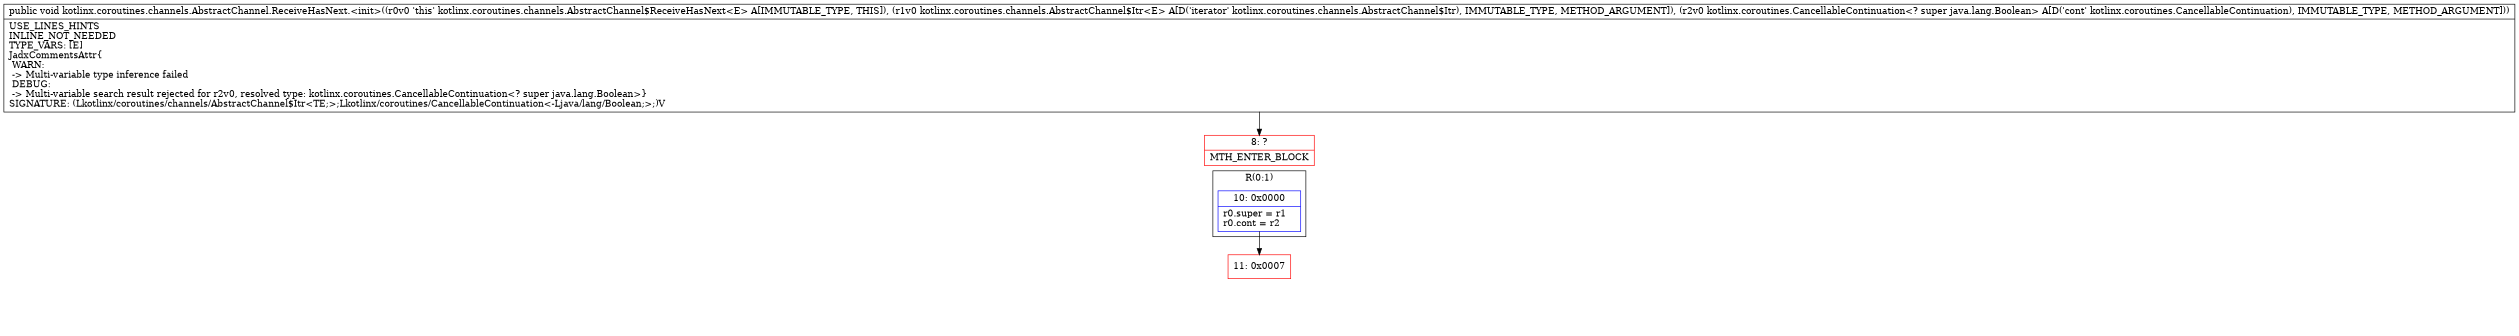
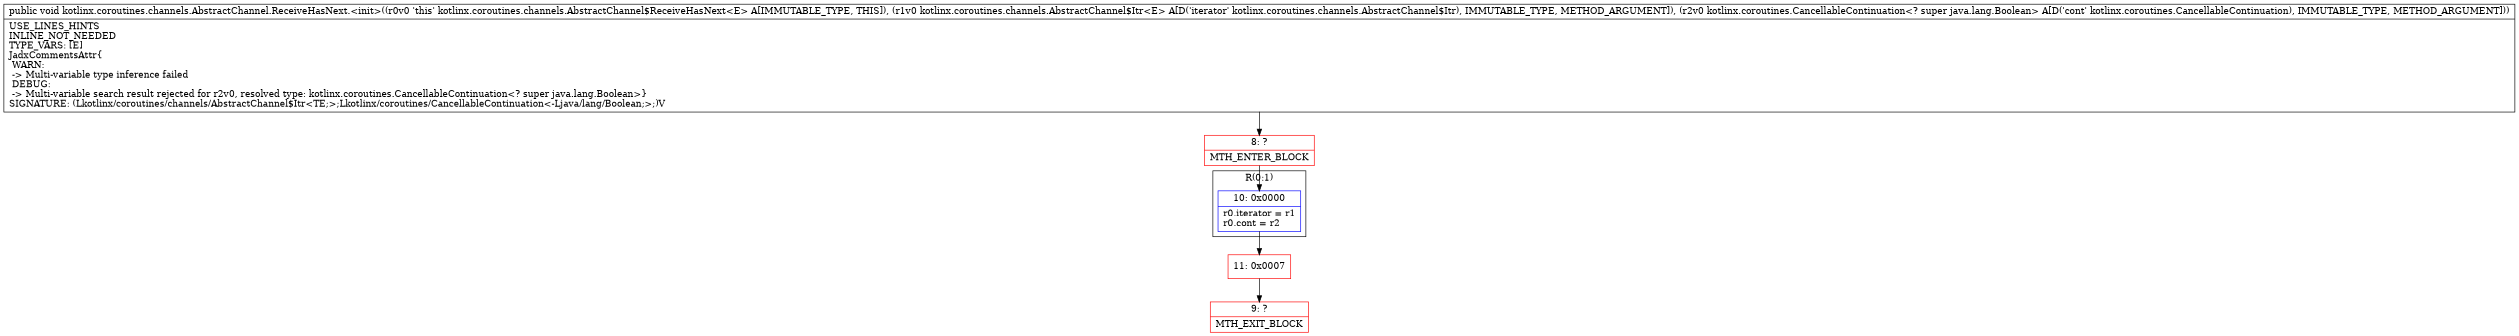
edge "8: ?" -> "10: 0x0000": added
node "10: 0x0000": text "r0.super = r1" -> "r0.iterator = r1"
node "9: ?": added
